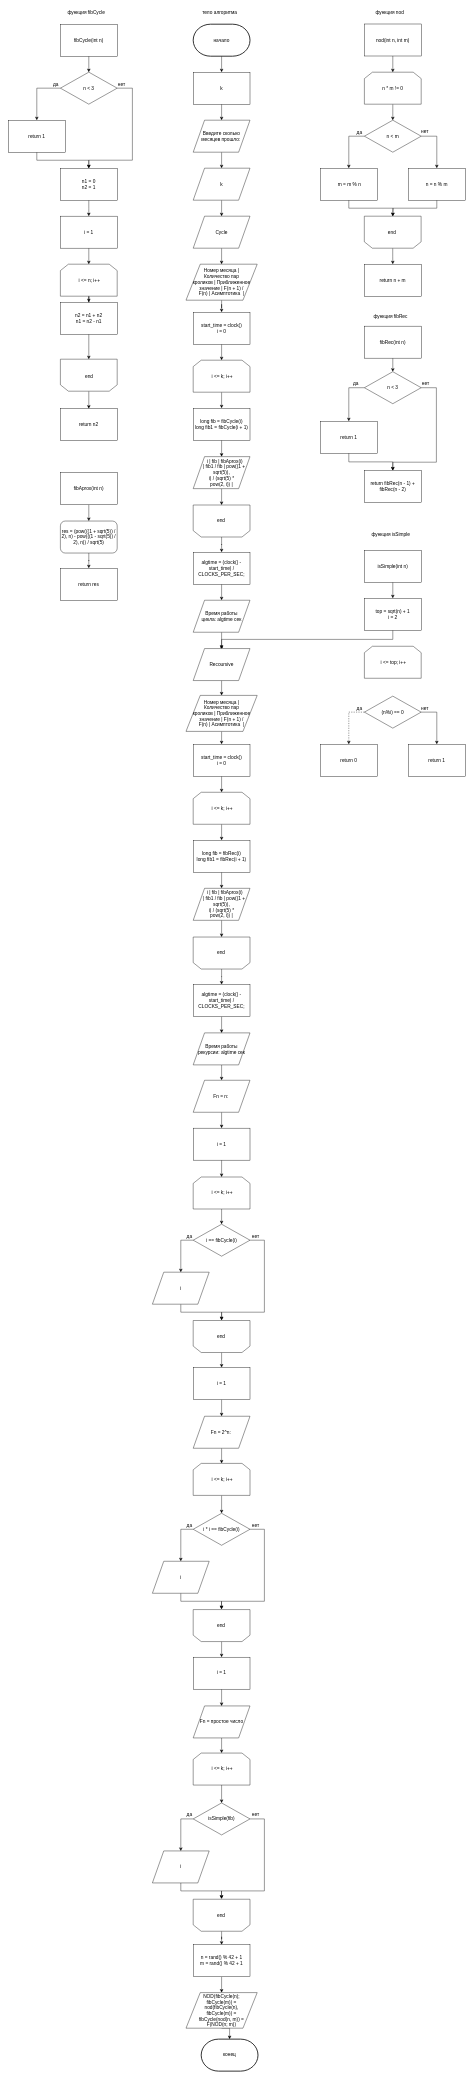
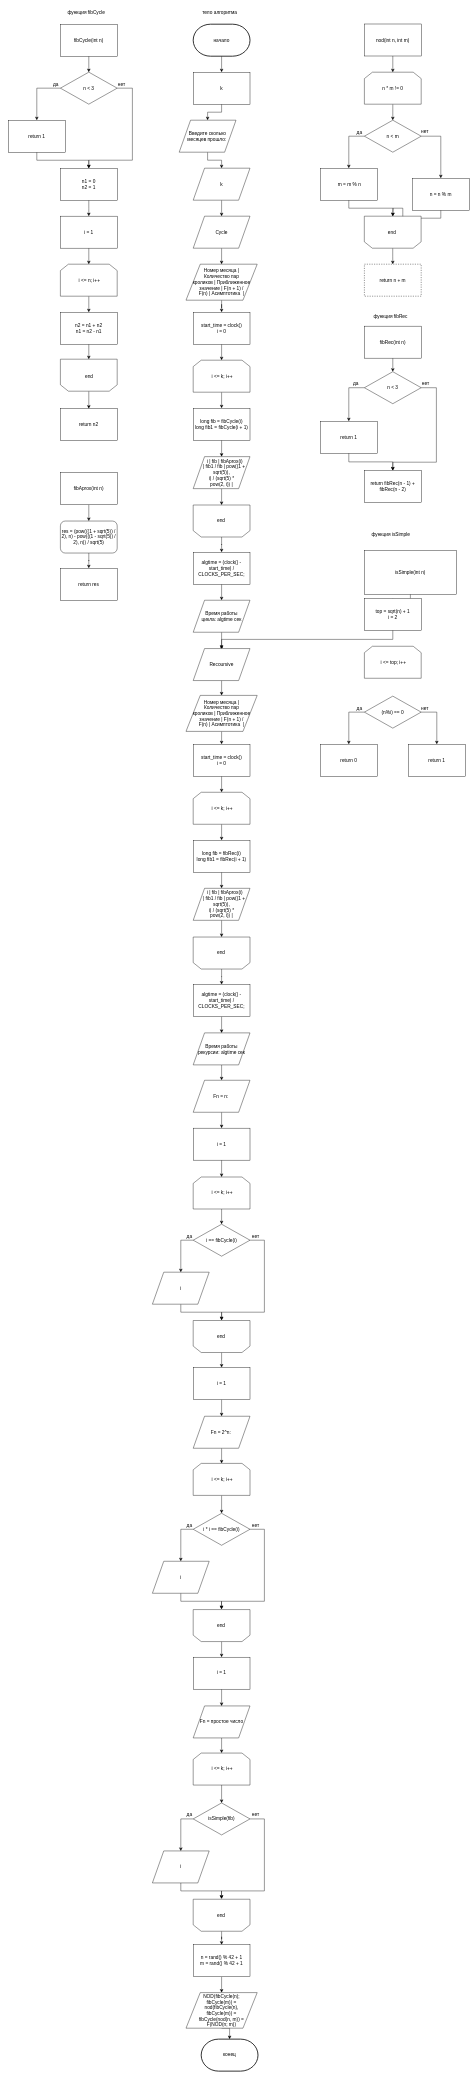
node "функция nod": removed
node "Введите сколько месяцев прошло:": moved (221, 136) -> (207, 136)
node "n = n % m": moved (437, 184) -> (441, 194)
node "return n + m": style solid -> dashed
node "n2 = n1 + n2 n1 = n2 - n1": moved (89, 318) -> (89, 328)
node "isSimple(int n)": size 57x32 -> 92x44
edge "(n%i) == 0" -> "return 0": style dashed -> solid
